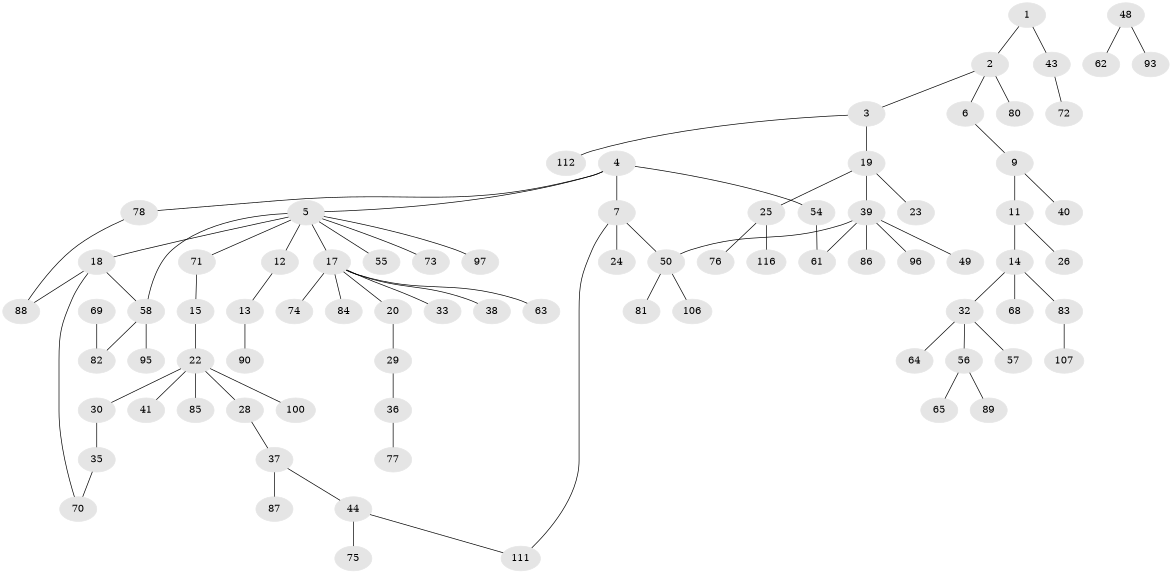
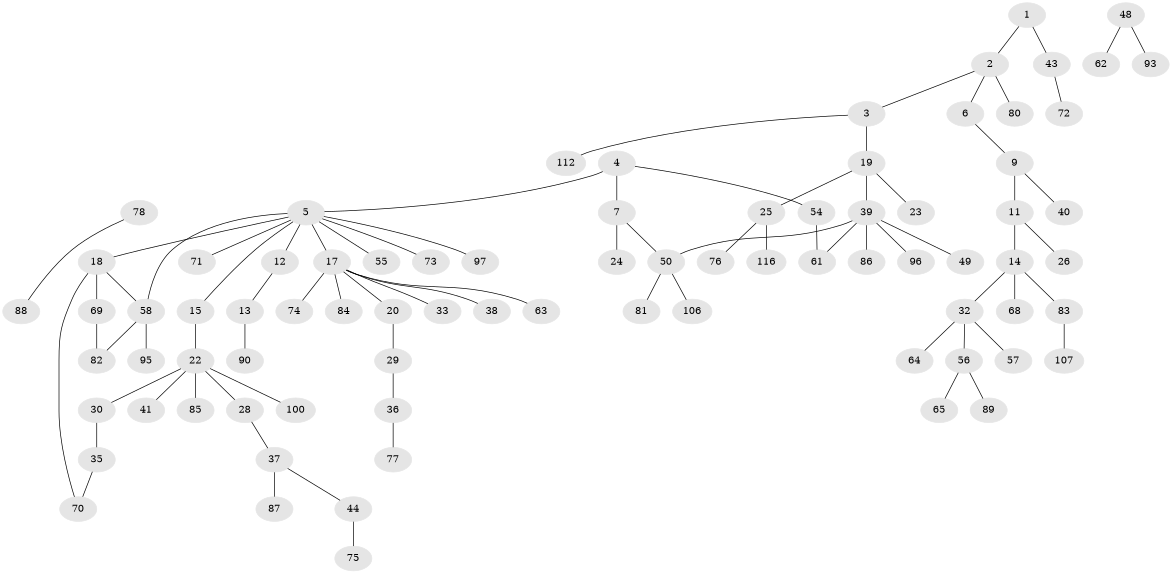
edge "4" -- "78": removed
edge "18" -- "88": now "18" -- "69"
edge "71" -- "15": now "5" -- "15"
node "111": removed
